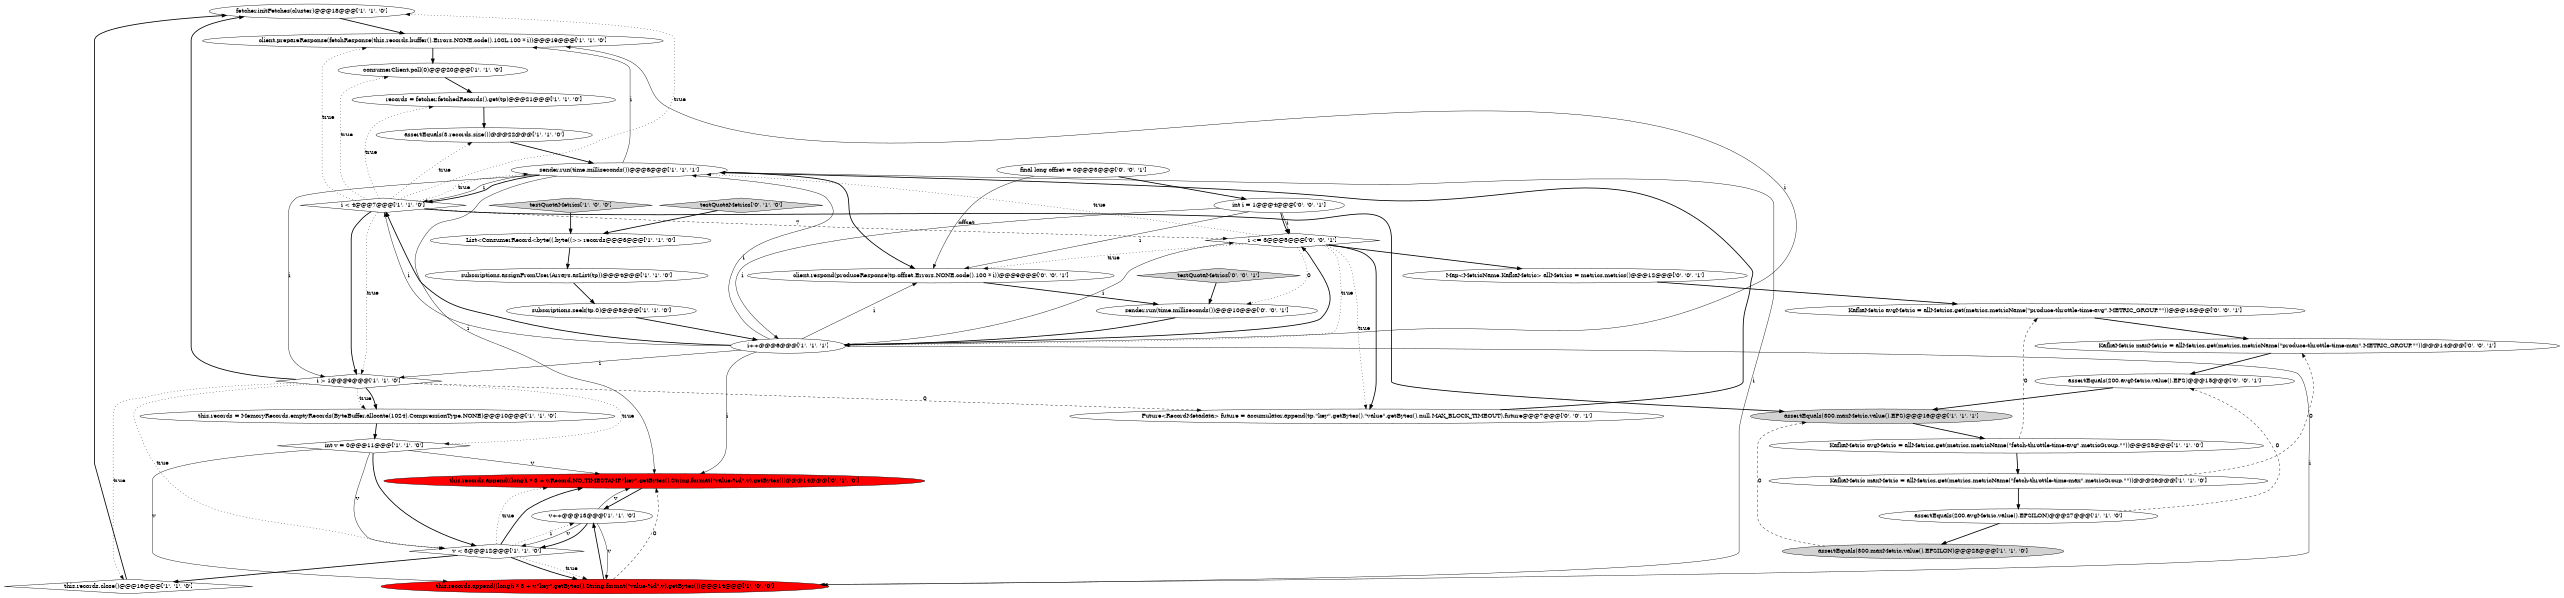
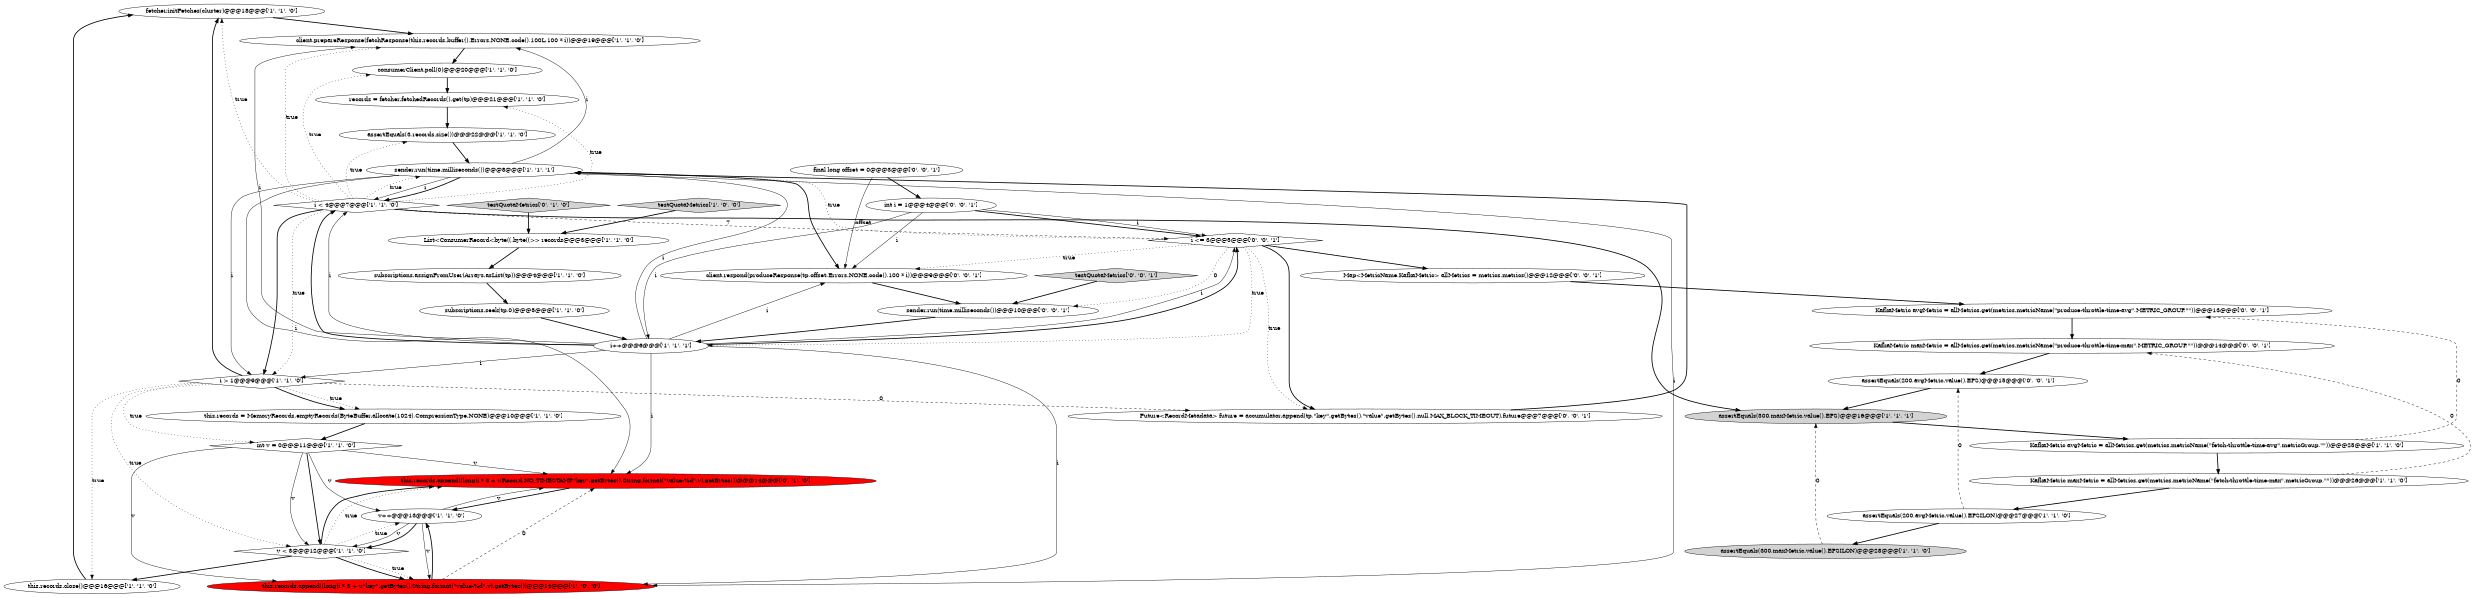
edge "int v = 0@@@11@@@['1', '1', '0']" -> "v++@@@13@@@['1', '1', '0']": added, label "v"
edge "v < 3@@@12@@@['1', '1', '0']" -> "v++@@@13@@@['1', '1', '0']": label "i" -> "true"
node "this.records.close()@@@16@@@['1', '1', '0']": shape diamond -> ellipse
